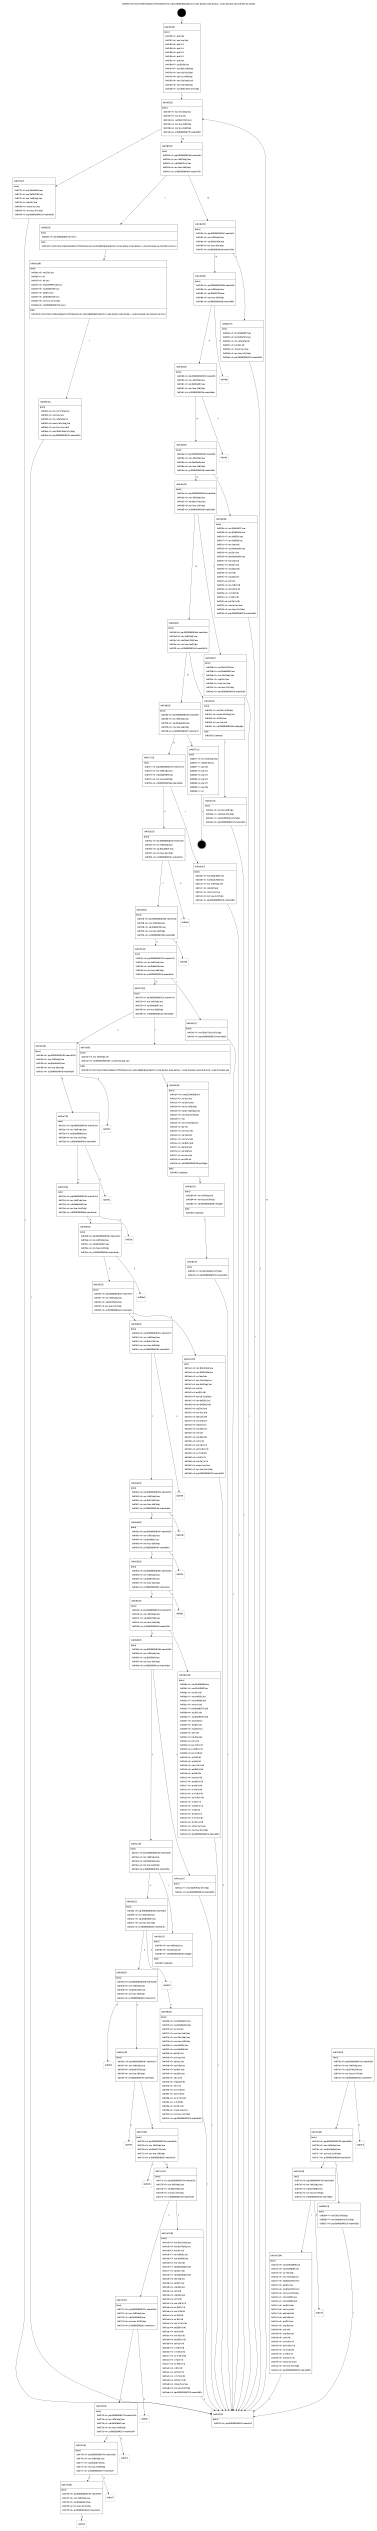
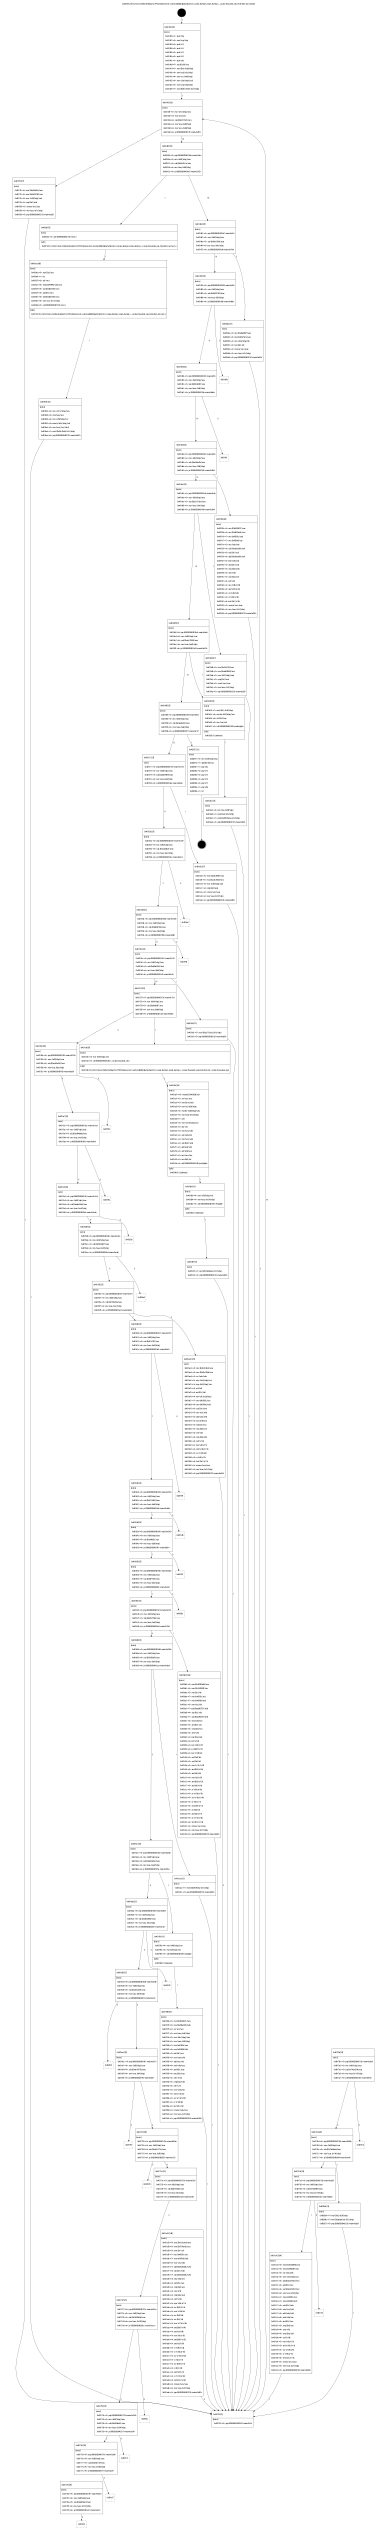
edge "0x402047" -> "0x40196b [93]": now "0x40195e [13]" -> "0x40196b [93]"
edge "0x40171e [25]" -> "0x401a53 [144]": removed, label "2"
edge "0x401769 [25]" -> "0x401782 [25]": removed, label "2"
